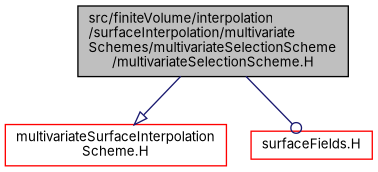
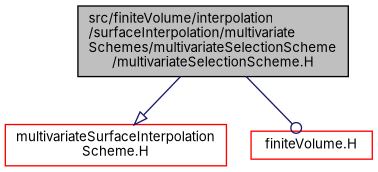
node "surfaceFields.H": label "surfaceFields.H" -> "finiteVolume.H"
